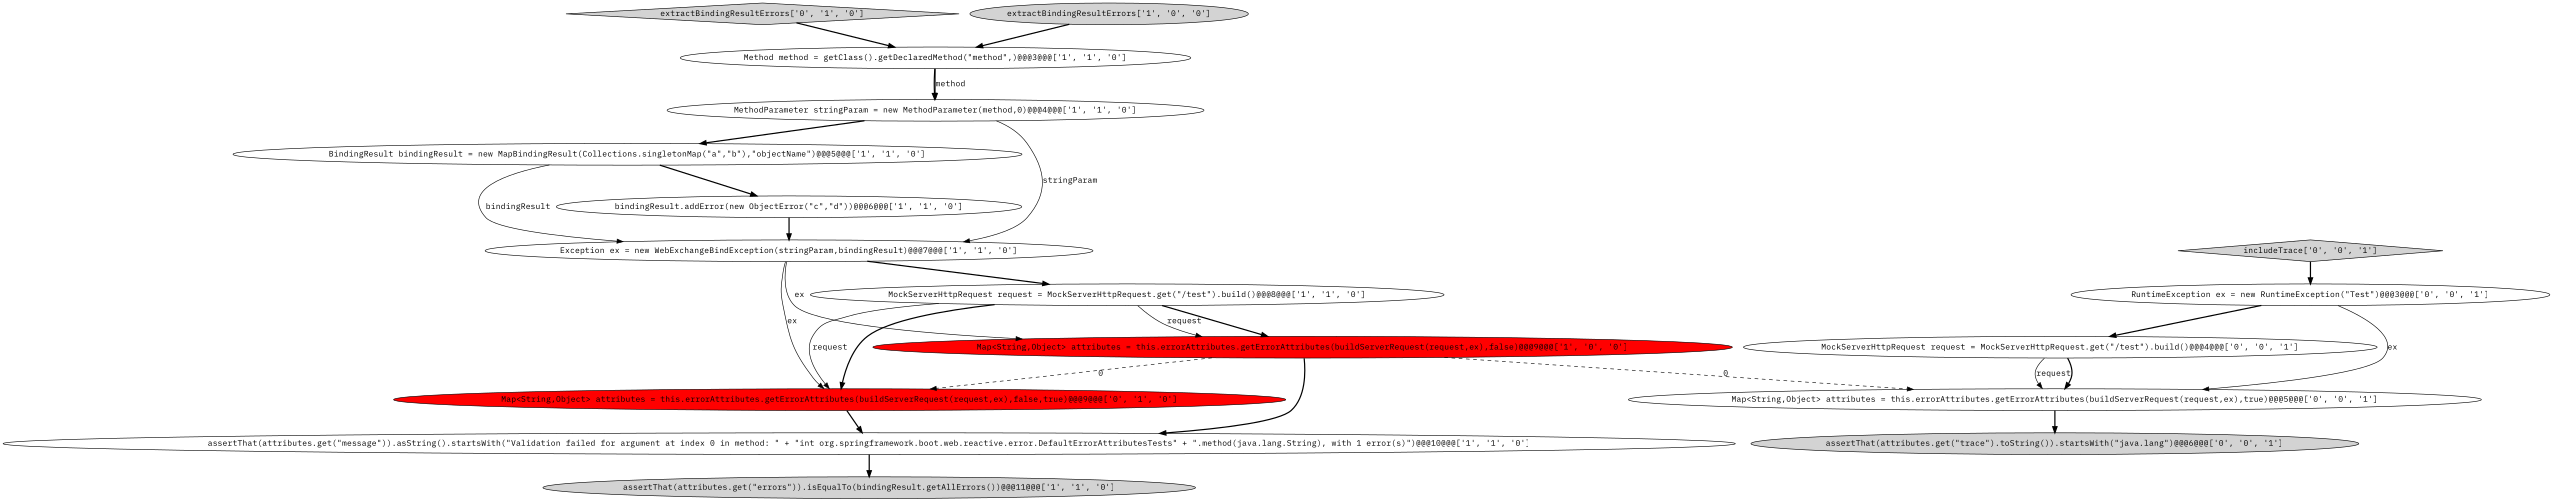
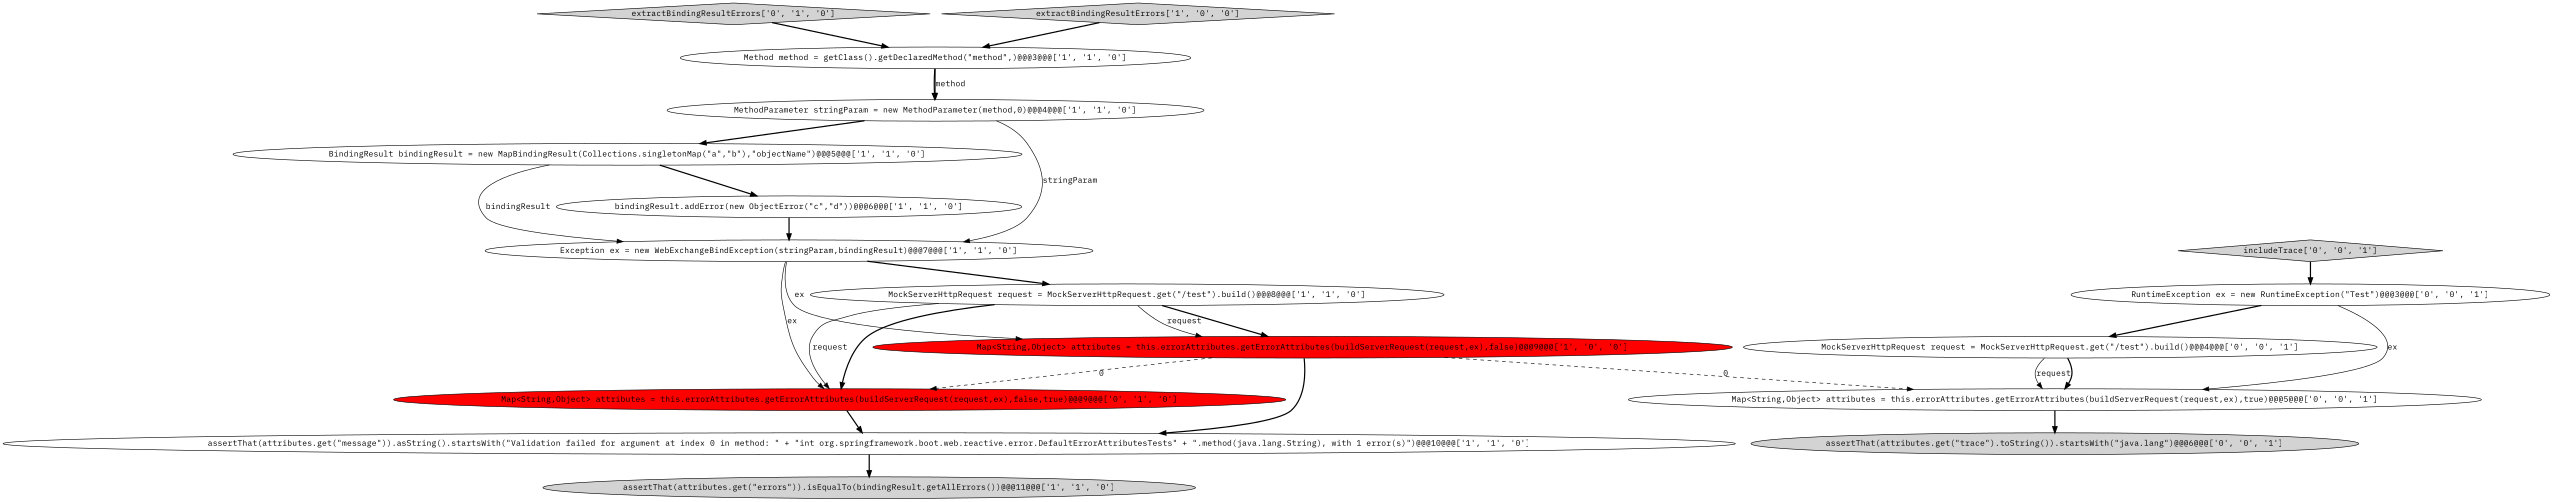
node "extractBindingResultErrors['1', '0', '0']": shape ellipse -> diamond
